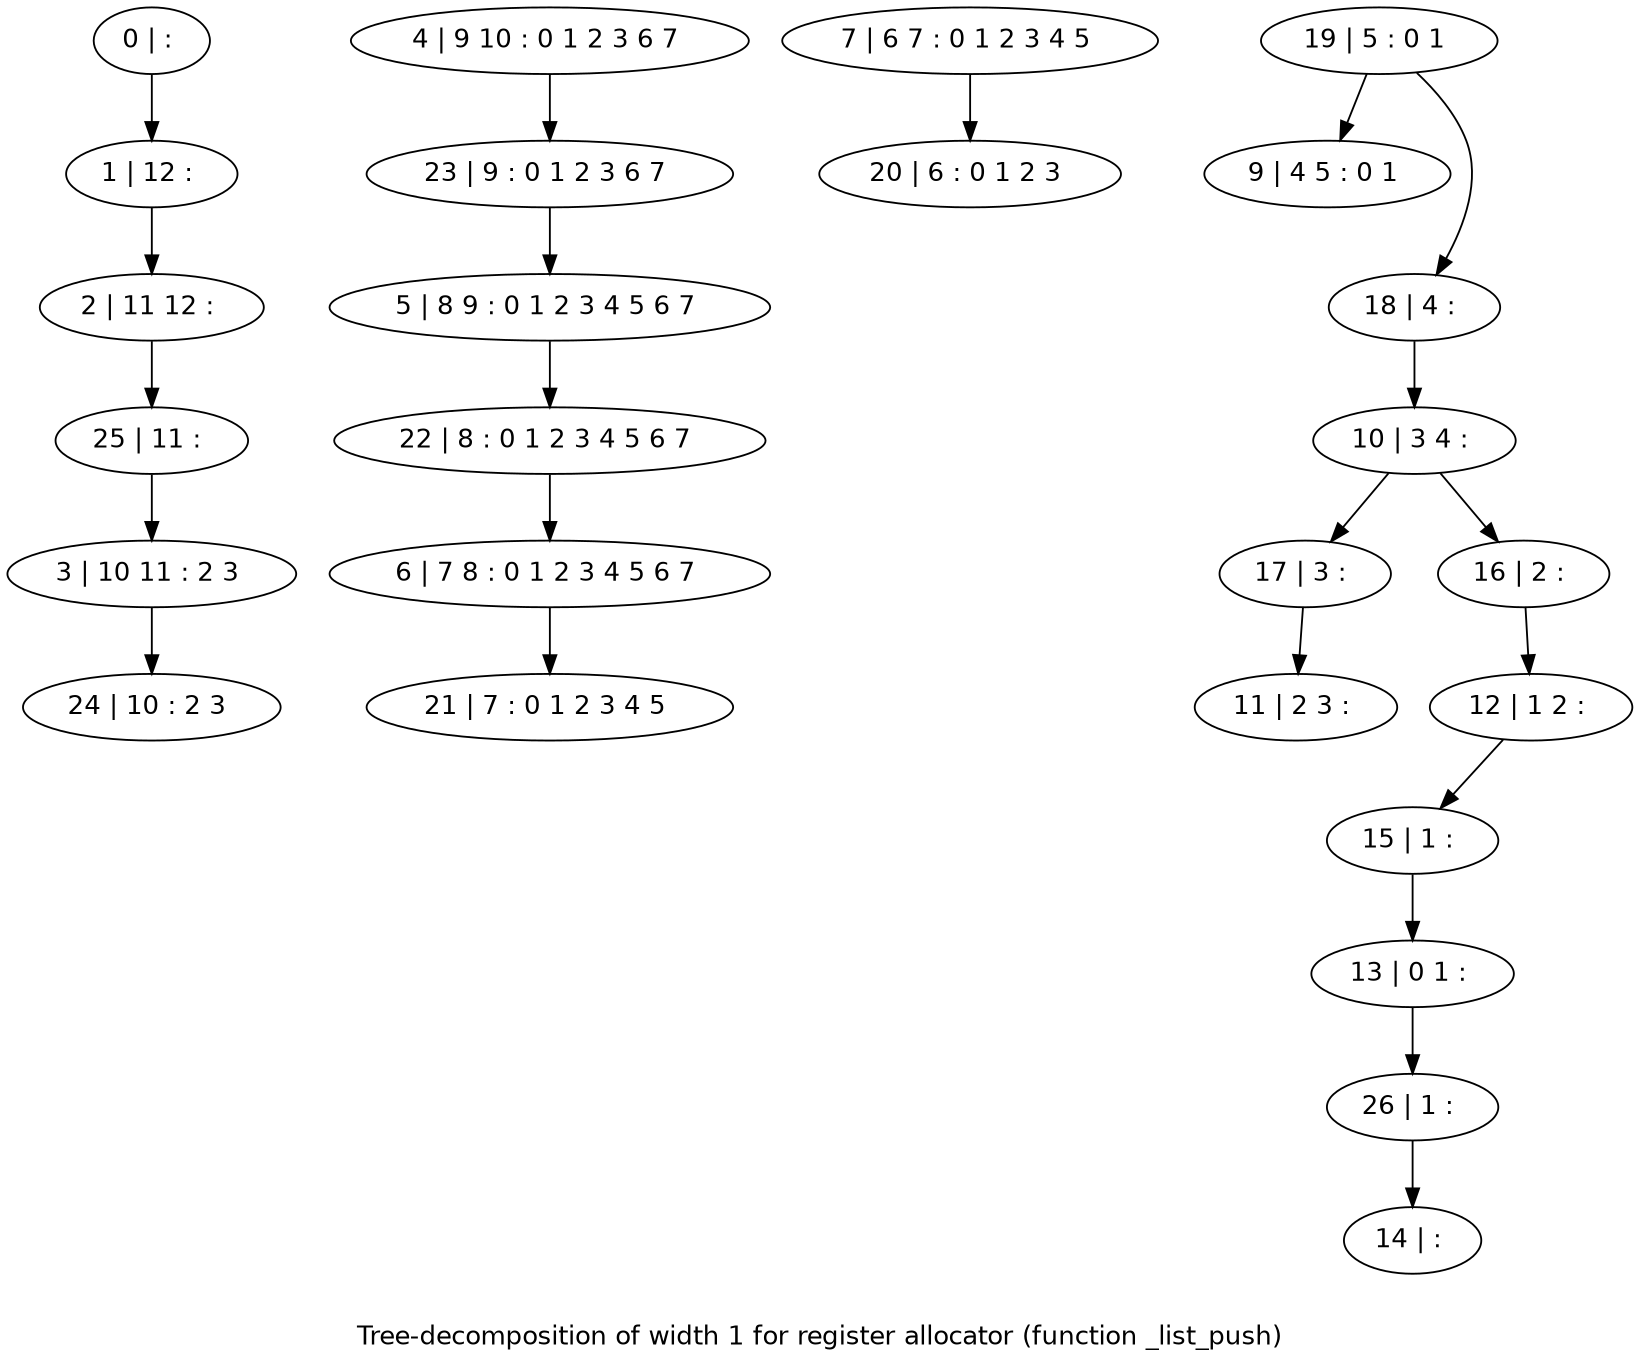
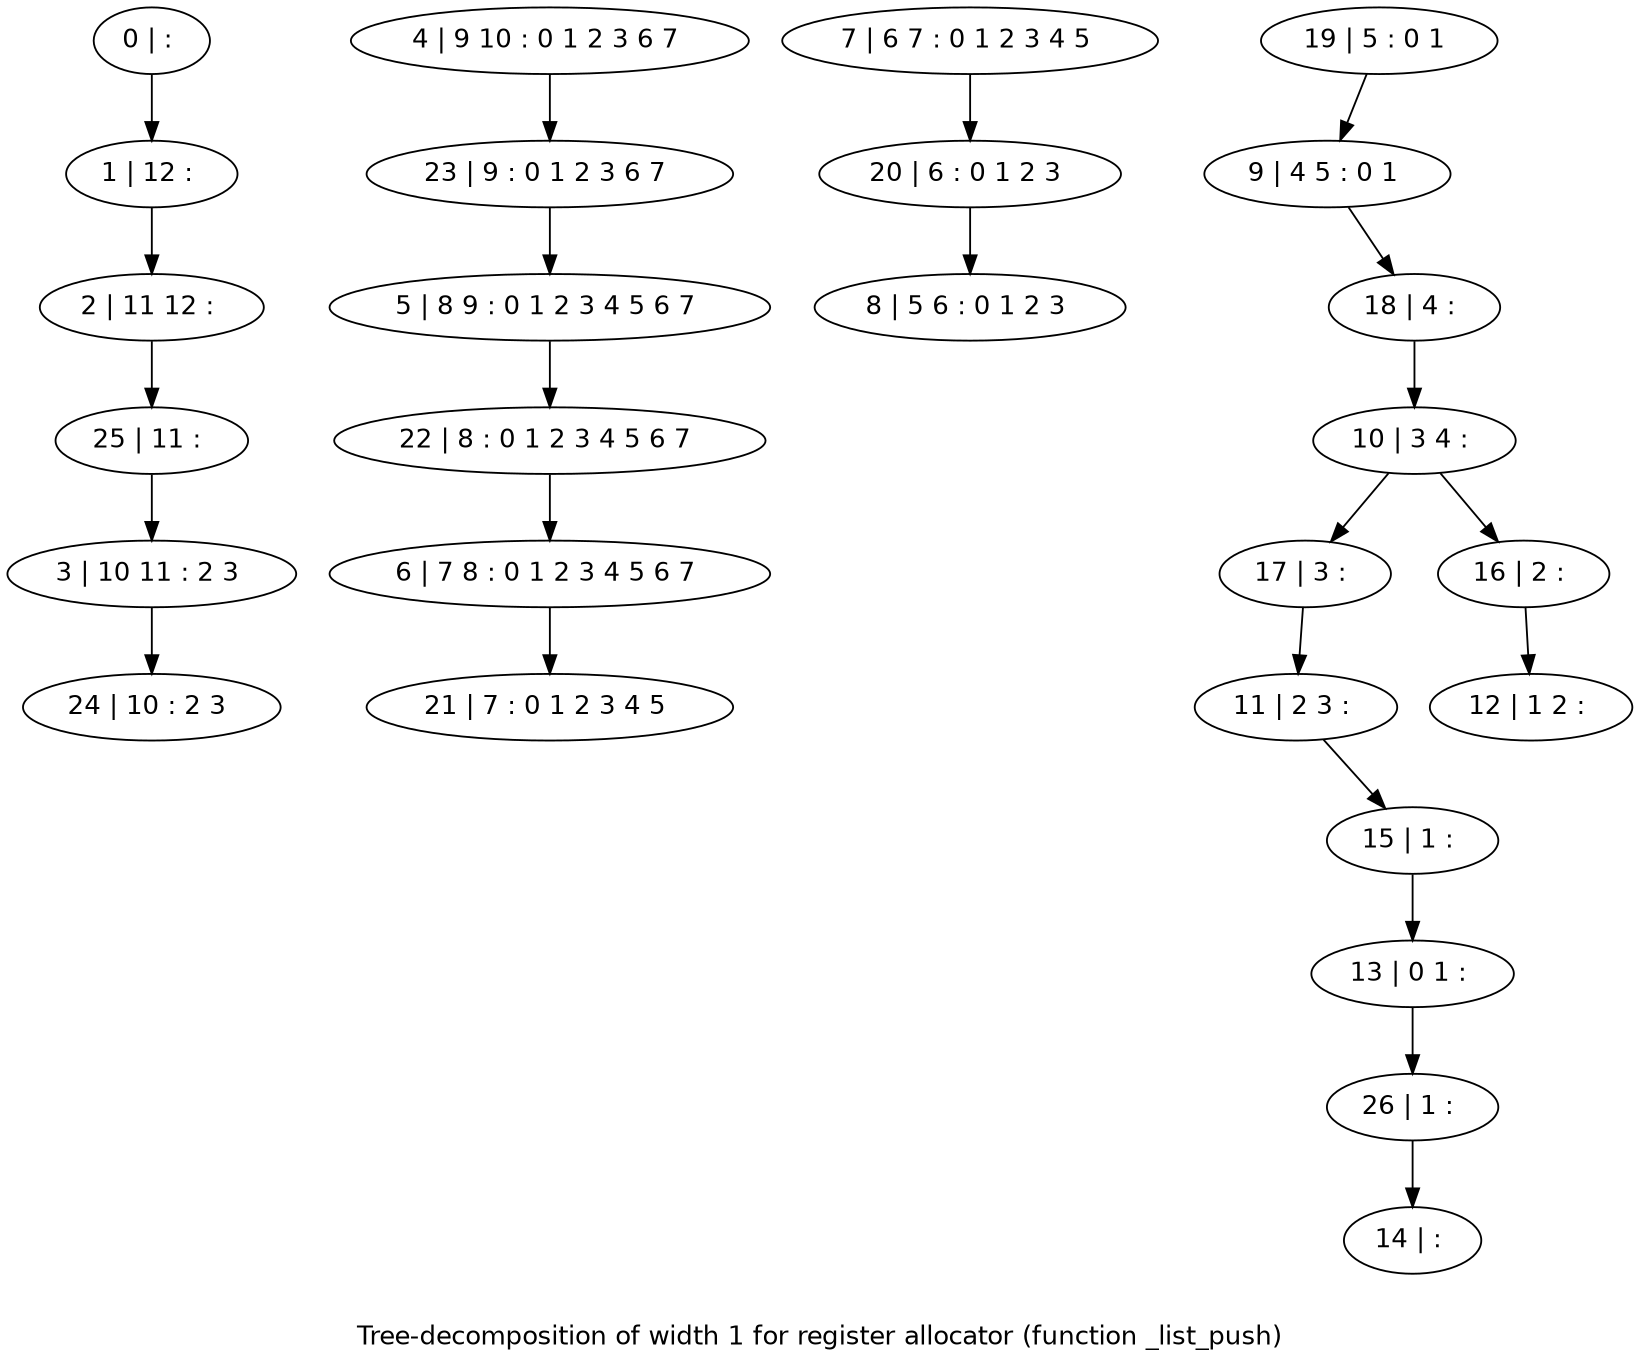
edge "19 | 5 : 0 1" -> "18 | 4 :": now "9 | 4 5 : 0 1" -> "18 | 4 :"
node "8 | 5 6 : 0 1 2 3": added
edge "12 | 1 2 :" -> "15 | 1 :": now "11 | 2 3 :" -> "15 | 1 :"
